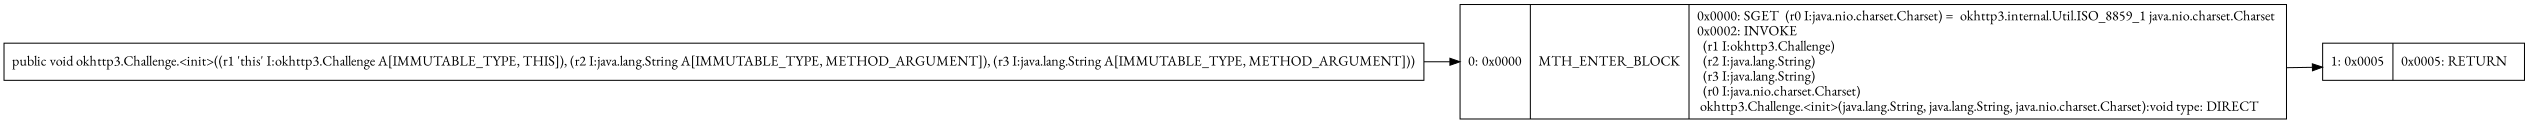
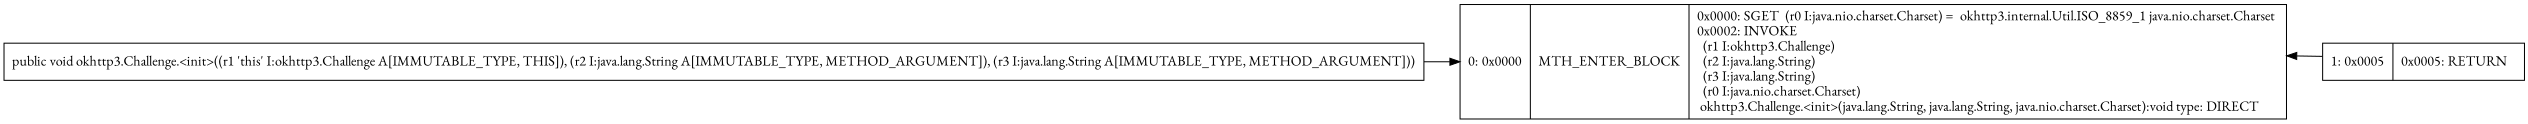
edge "0: 0x0000" -> "1: 0x0005": reversed
